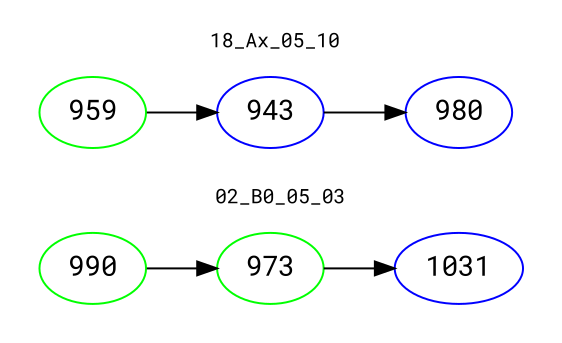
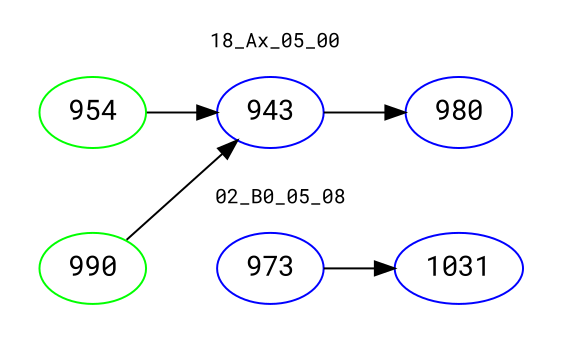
cluster "18_Ax_05_10": label "18_Ax_05_10" -> "18_Ax_05_00"
node "959": label "959" -> "954"
cluster "02_B0_05_03": label "02_B0_05_03" -> "02_B0_05_08"
edge "990" -> "973": now "990" -> "943"
node "973": color green -> blue
